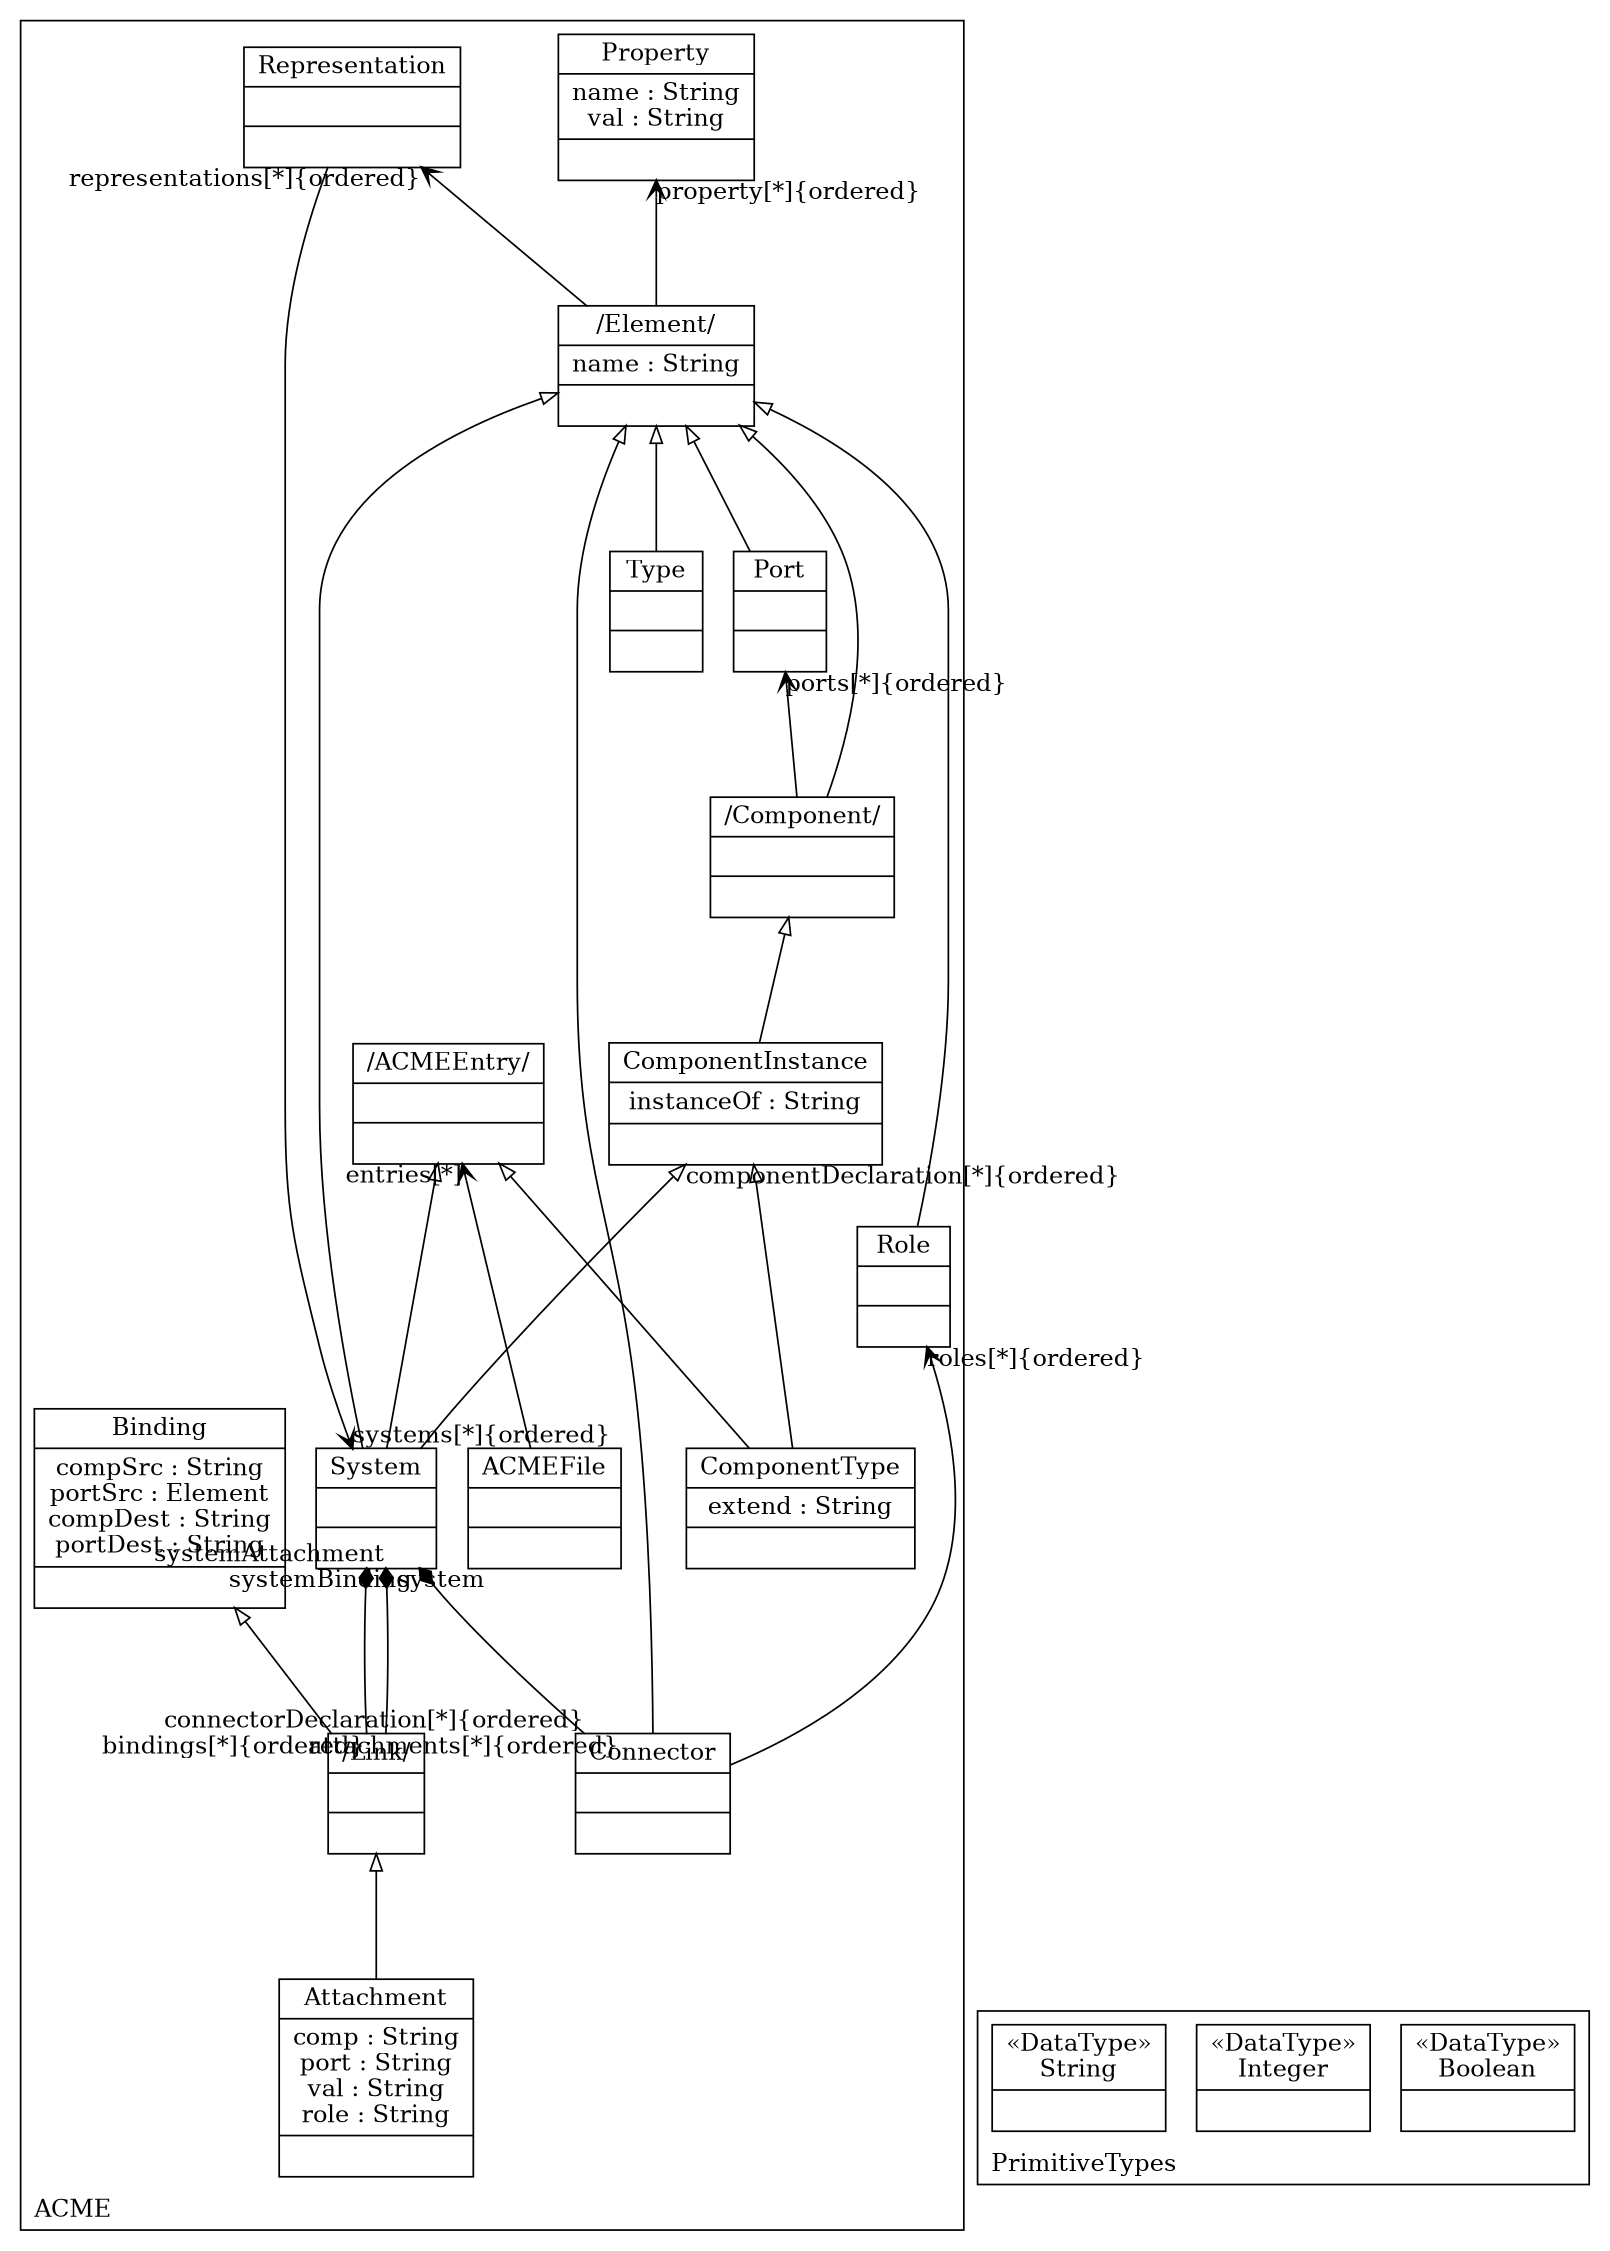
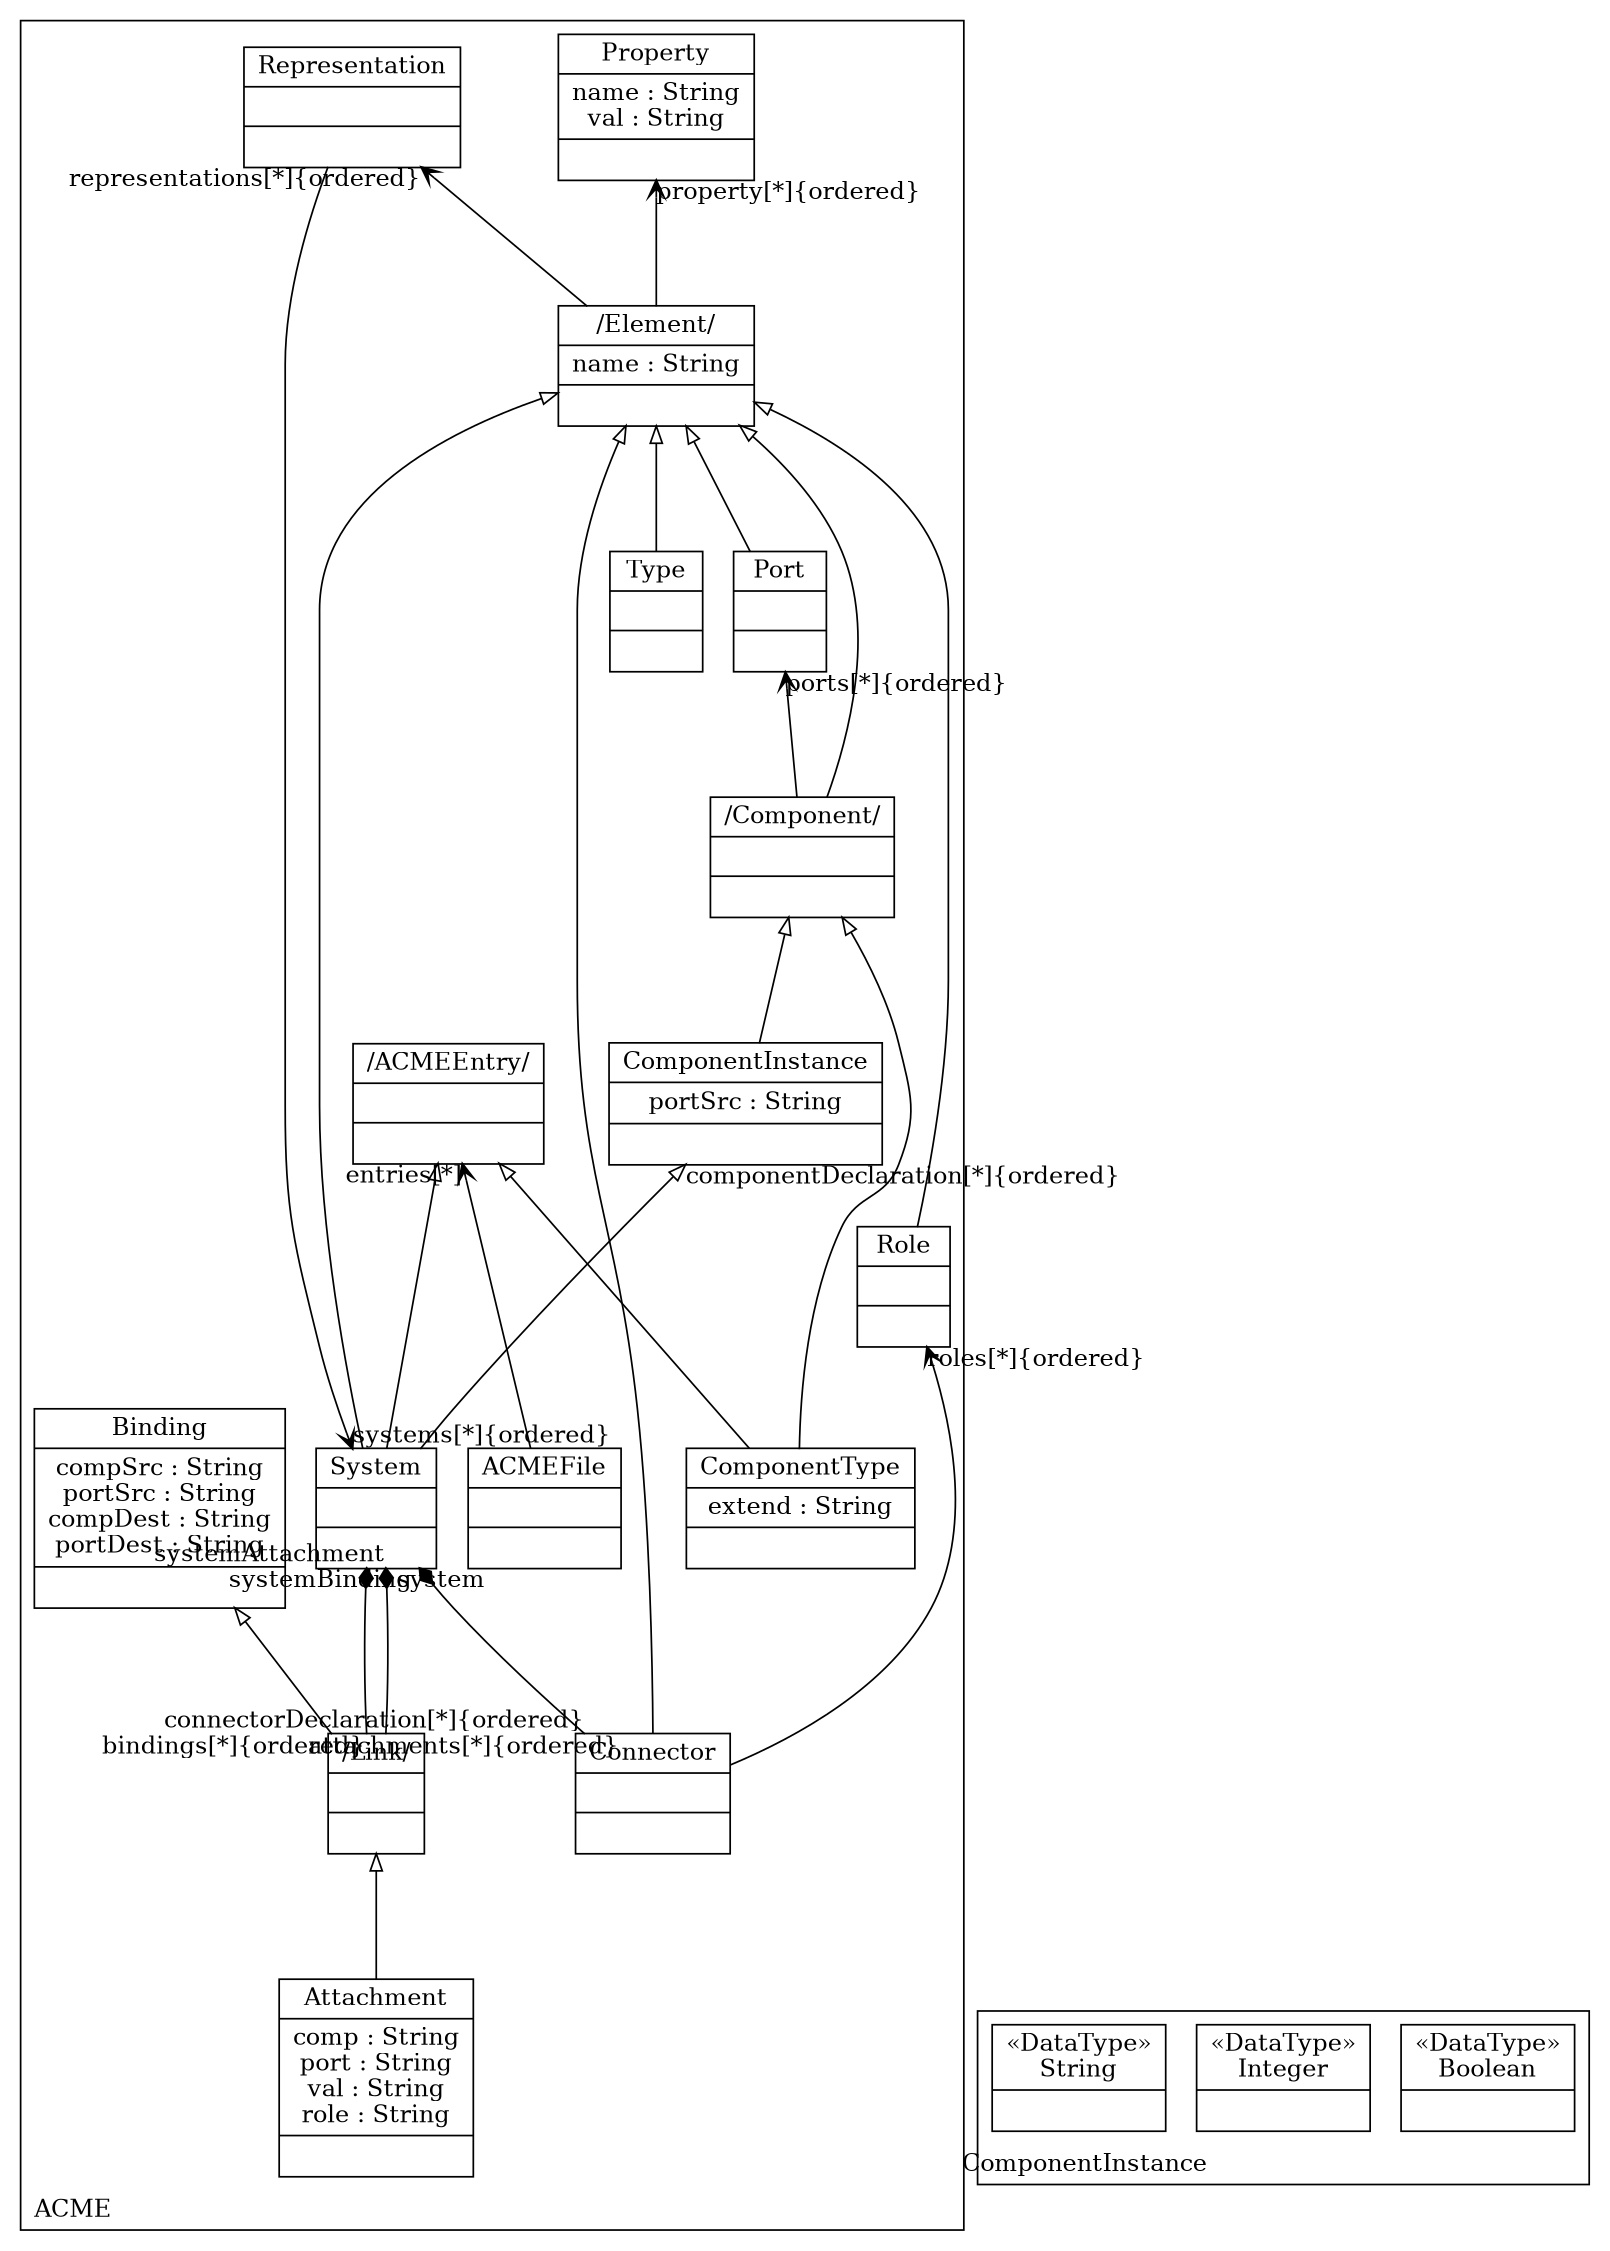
node "ComponentInstance": text "instanceOf : String" -> "portSrc : String"
edge "ComponentType" -> "ComponentInstance": now "ComponentType" -> "/Component/"
node "Binding": text "portSrc : Element" -> "portSrc : String"
cluster "PrimitiveTypes": label "PrimitiveTypes" -> "ComponentInstance"
